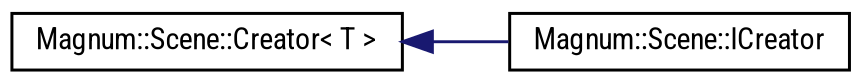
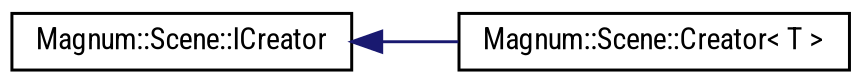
edge "Magnum::Scene::ICreator" -> "Magnum::Scene::Creator< T >": reversed
